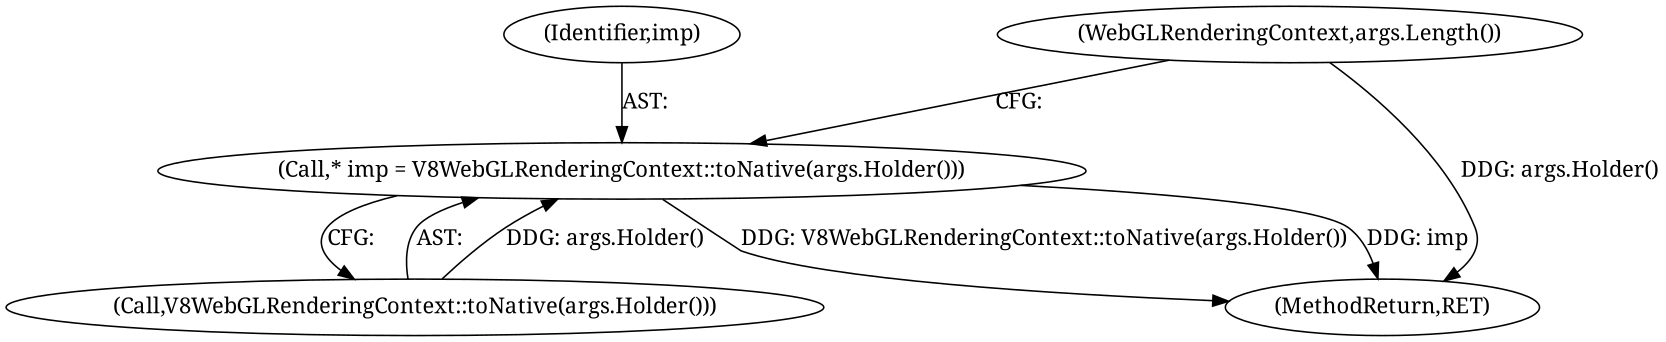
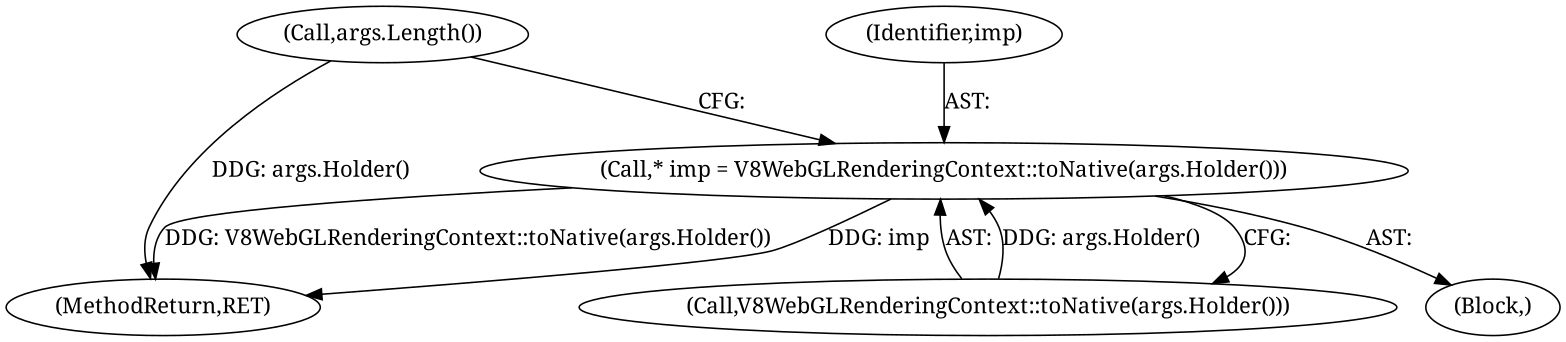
node "(WebGLRenderingContext,args.Length())": label "(WebGLRenderingContext,args.Length())" -> "(Call,args.Length())"
node "(Block,)": added
